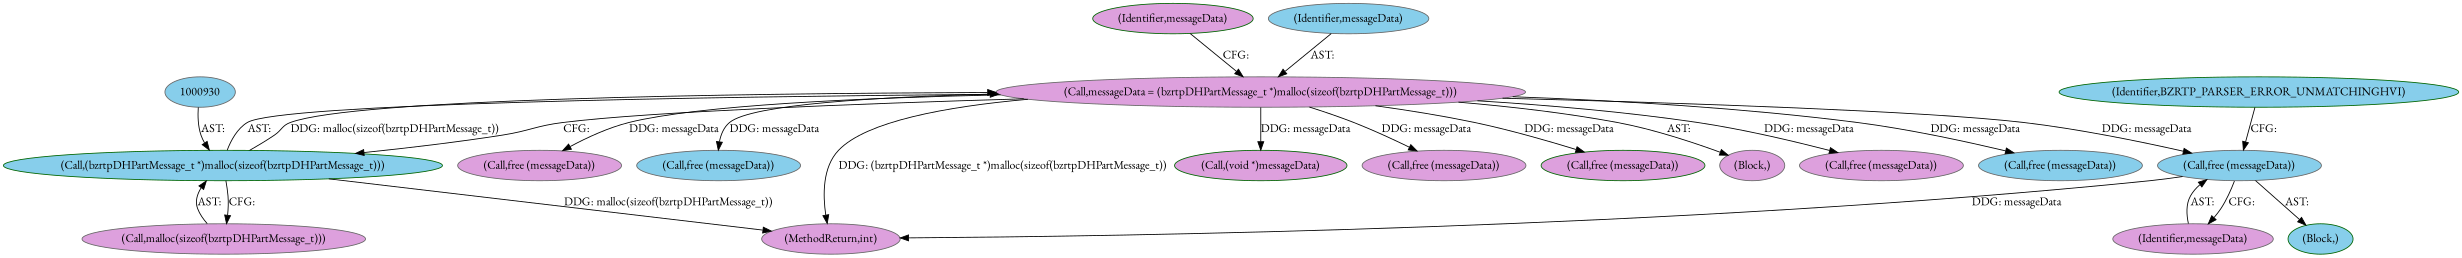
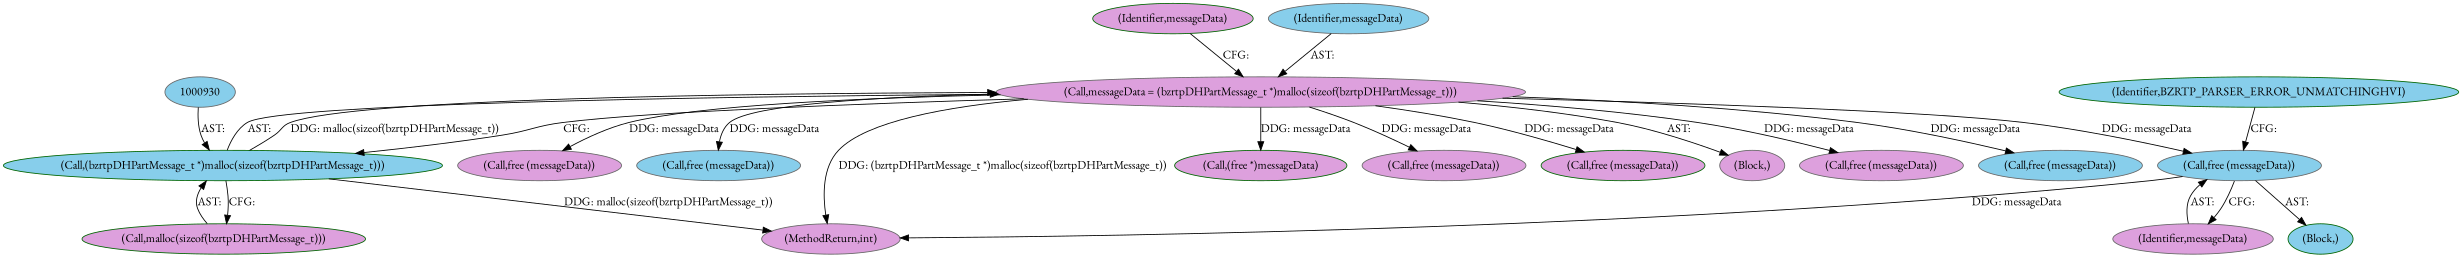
node "(Call,(void *)messageData)": label "(Call,(void *)messageData)" -> "(Call,(free *)messageData)"
node "(Call,malloc(sizeof(bzrtpDHPartMessage_t)))": color gray40 -> darkgreen
